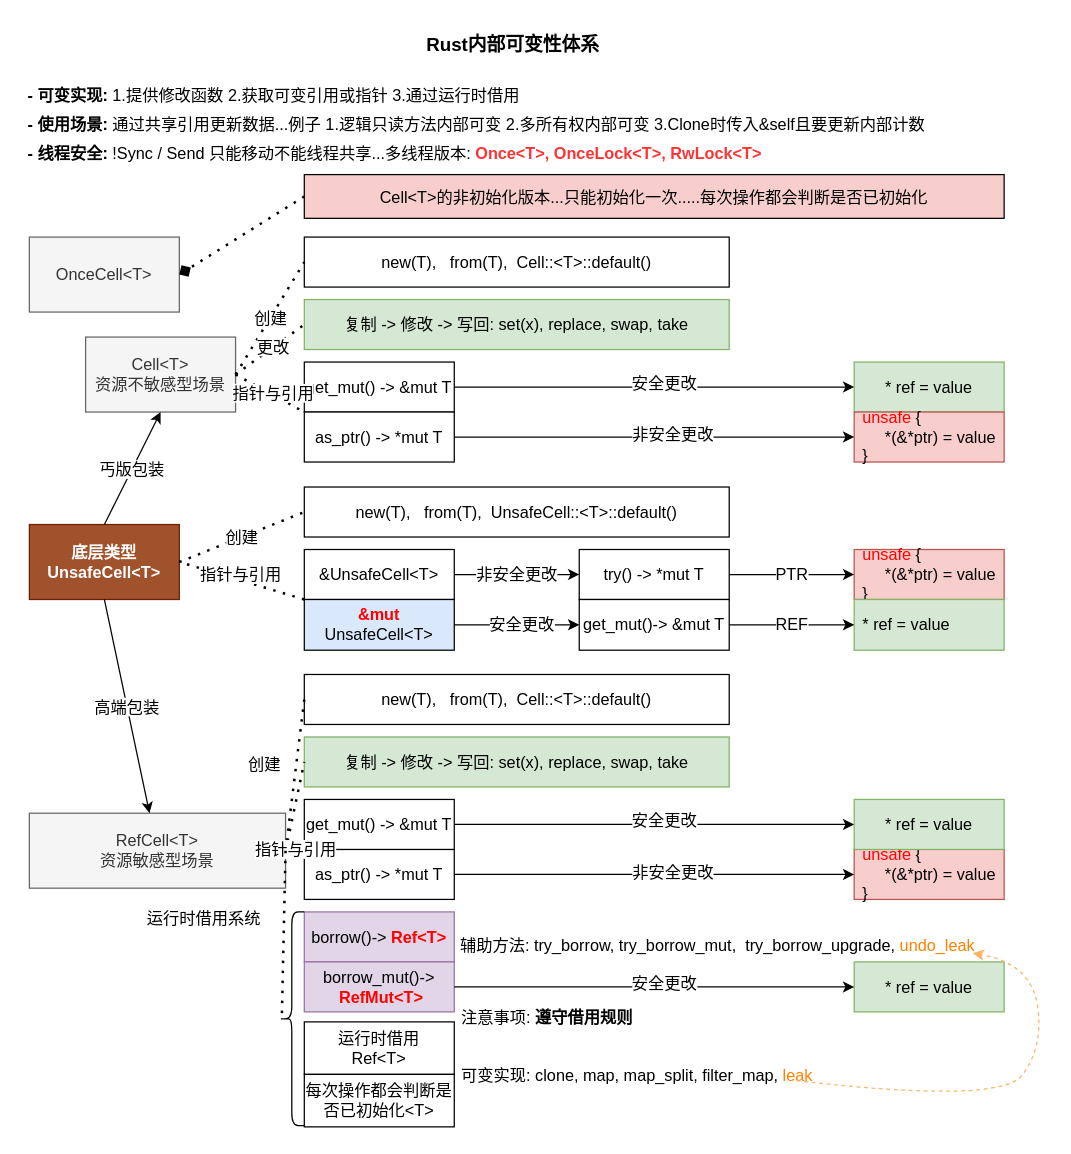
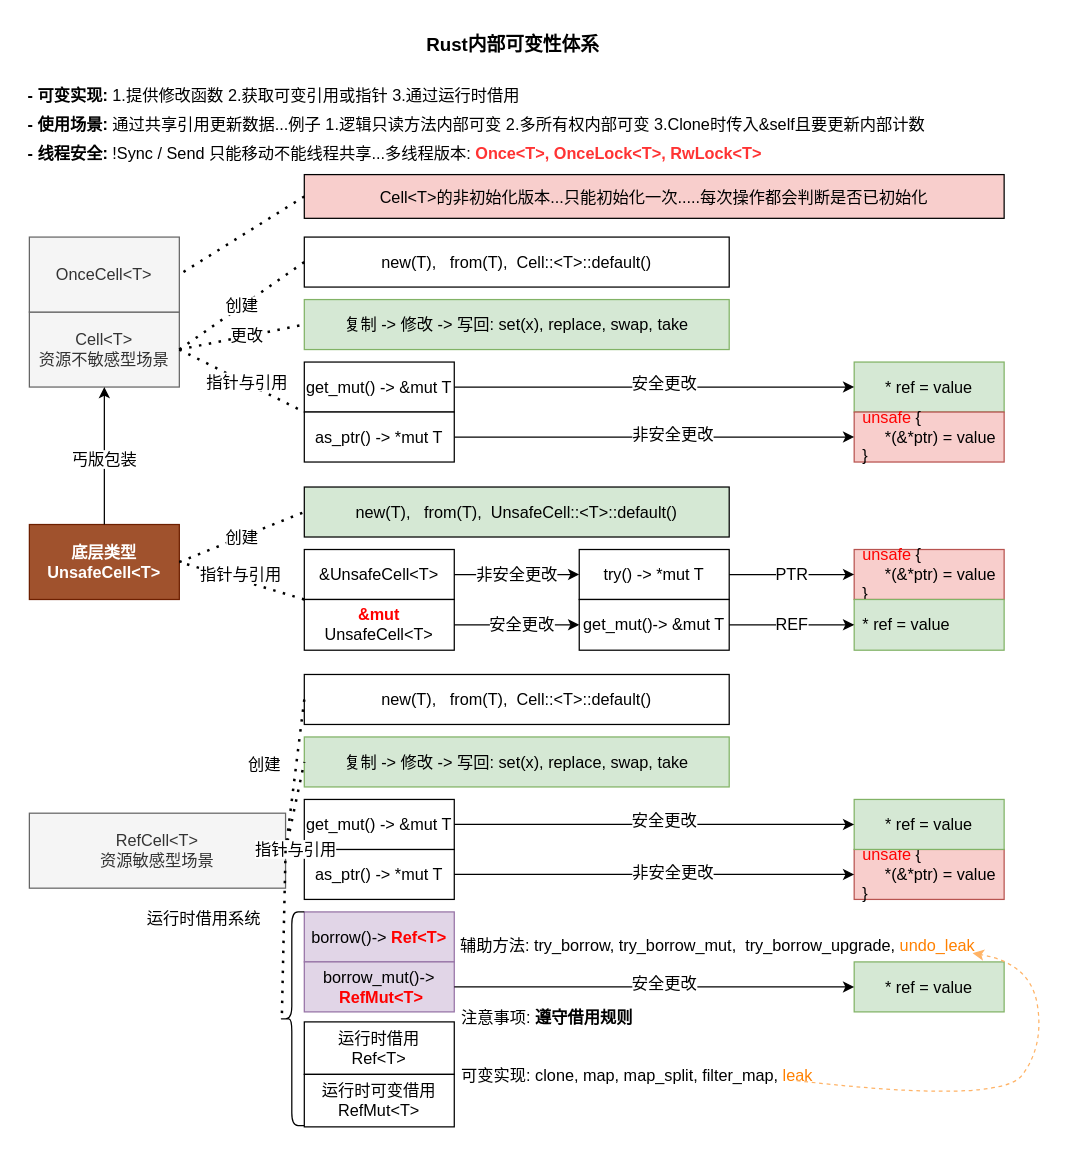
edge "Cell<T>的非初始化版本...只能初始化一次.....每次操作都会判断是否已初始化" -> "OnceCell<T>": arrowhead diamond -> none
node "Cell<T>资源不敏感型场景": moved (161, 374) -> (104, 349)
node "new(T), from(T), UnsafeCell::<T>::default()": fillcolor #ffffff -> #d5e8d4
node "&mut UnsafeCell<T>": fillcolor #dae8fc -> #ffffff
edge "底层类型UnsafeCell<T>" -> "RefCell<T>资源敏感型场景": removed, label "高端包装"
node "每次操作都会判断是否已初始化<T>": label "每次操作都会判断是否已初始化<T>" -> "运行时可变借用RefMut<T>"
